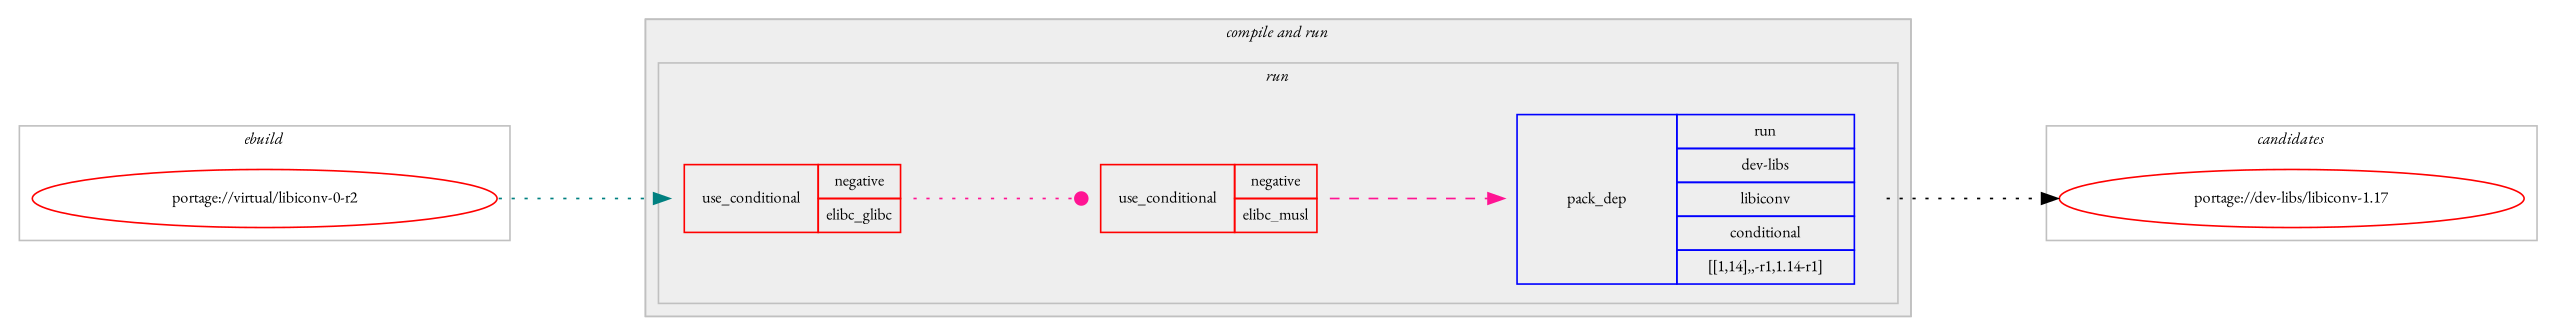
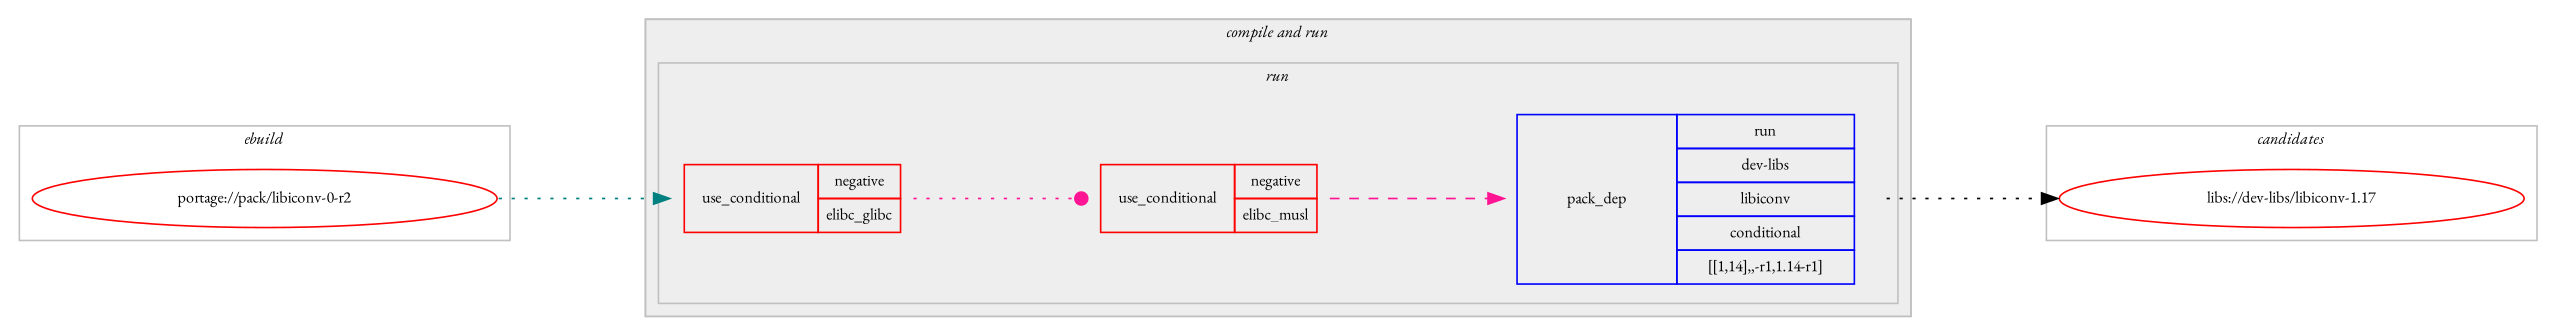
node "portage://virtual/libiconv-0-r2": label "portage://virtual/libiconv-0-r2" -> "portage://pack/libiconv-0-r2"
node "portage://dev-libs/libiconv-1.17": label "portage://dev-libs/libiconv-1.17" -> "libs://dev-libs/libiconv-1.17"
